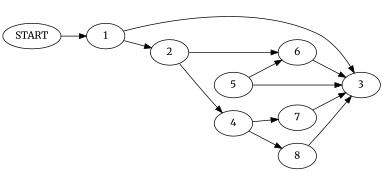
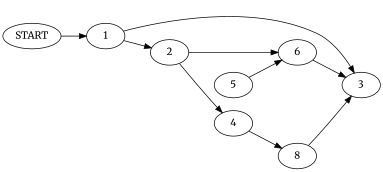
edge "5" -> "3": removed
node "7": removed
